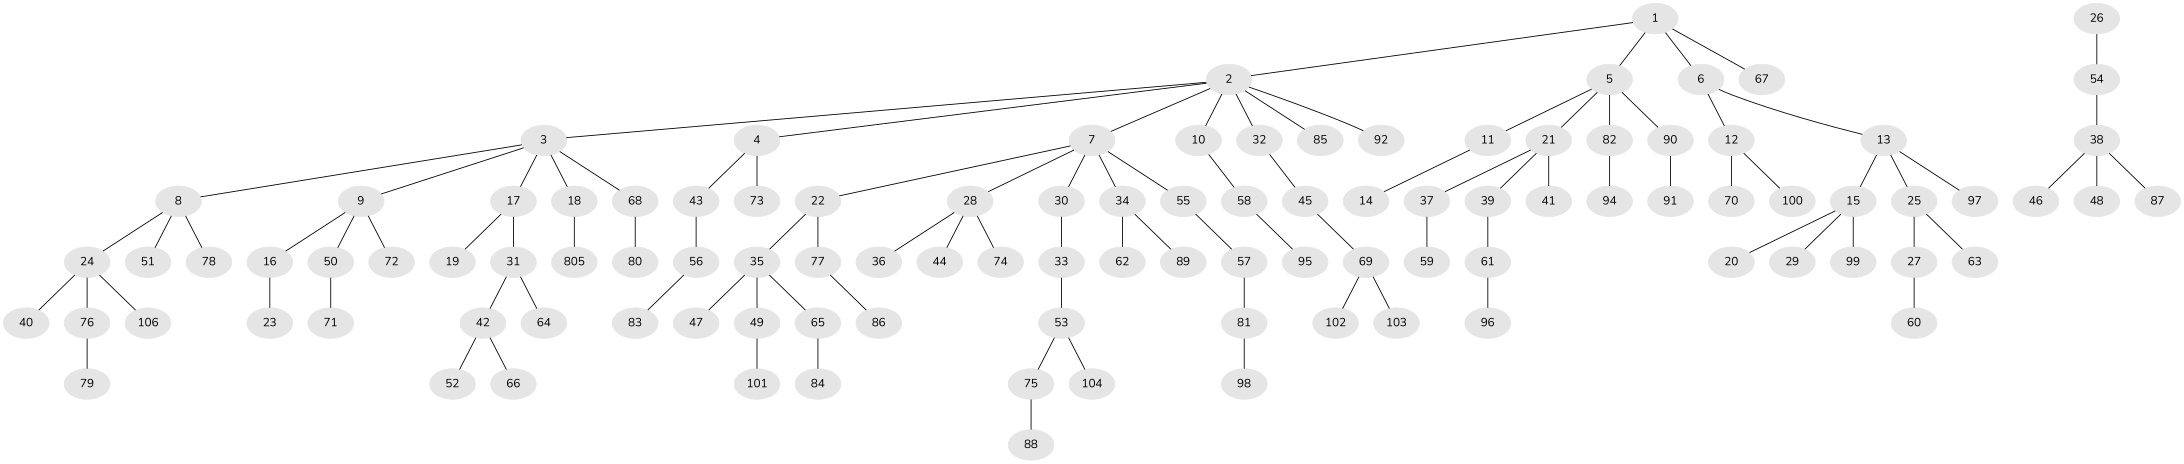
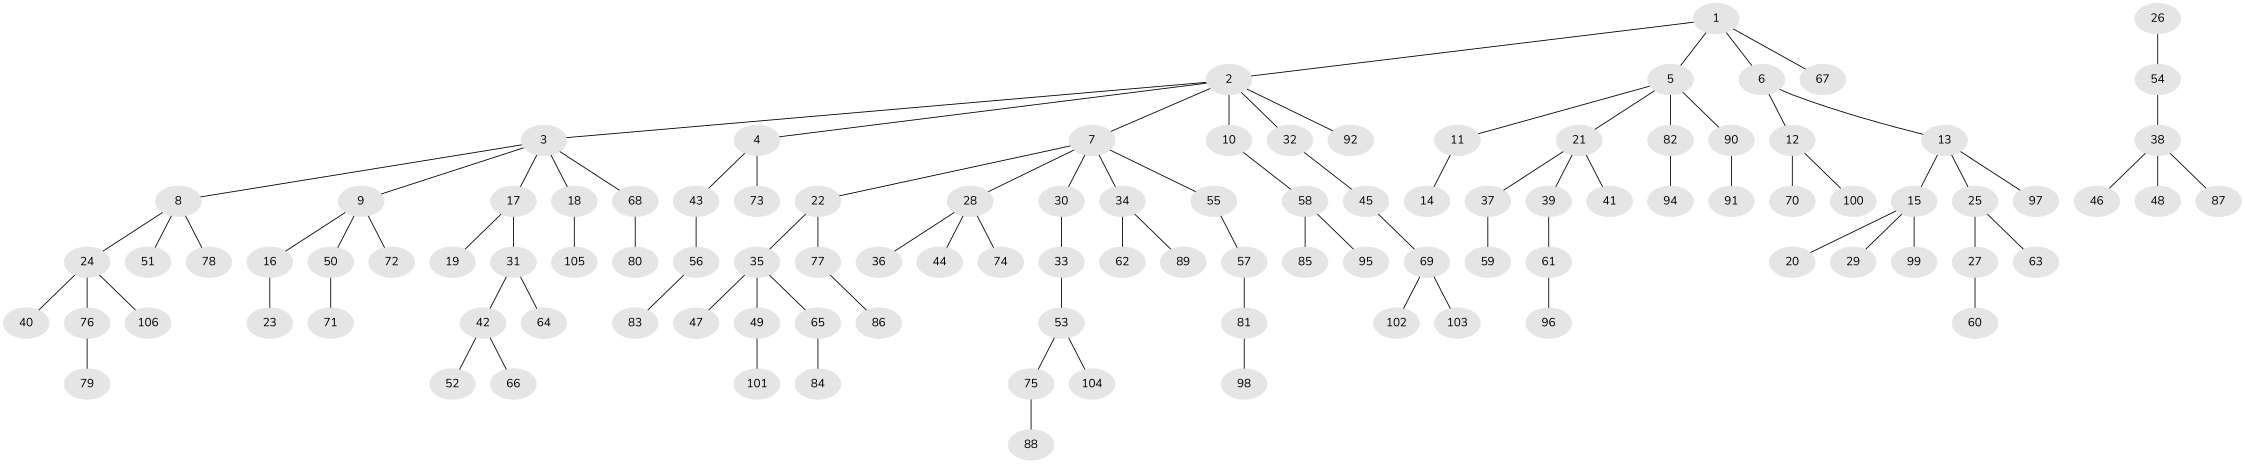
edge "2" -- "85": now "58" -- "85"
node "805": label "805" -> "105"
